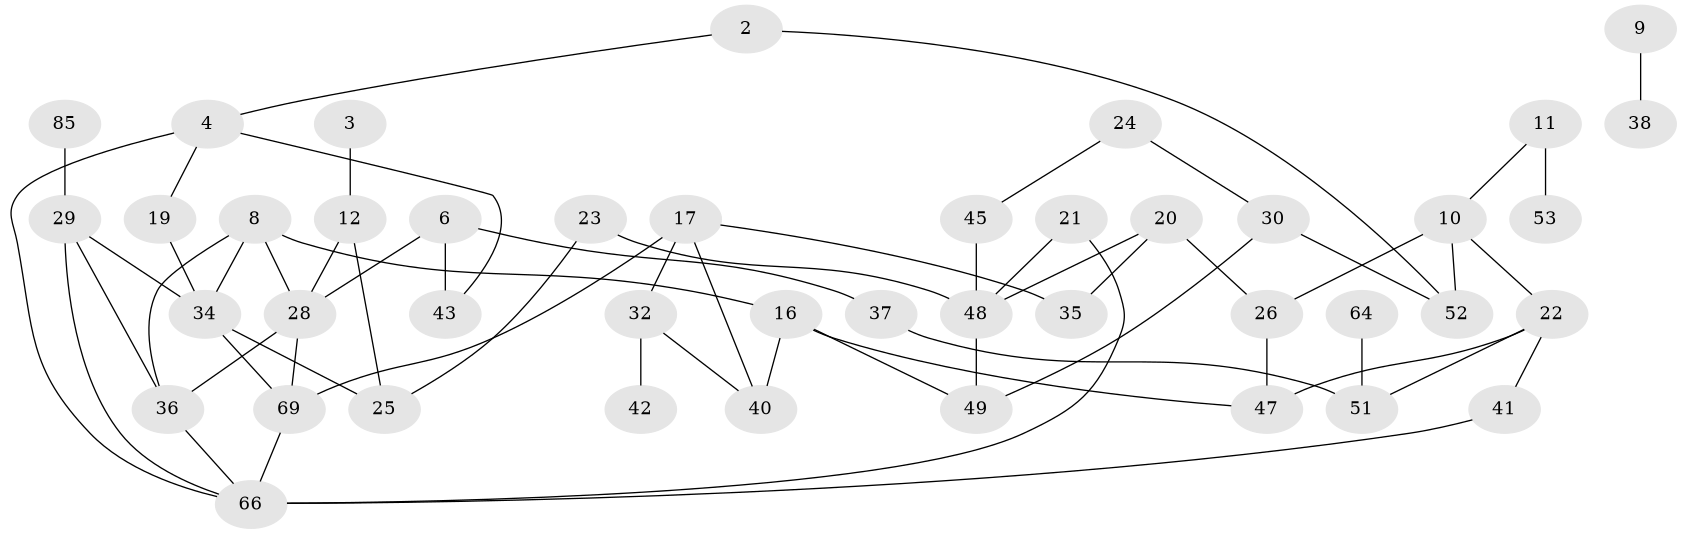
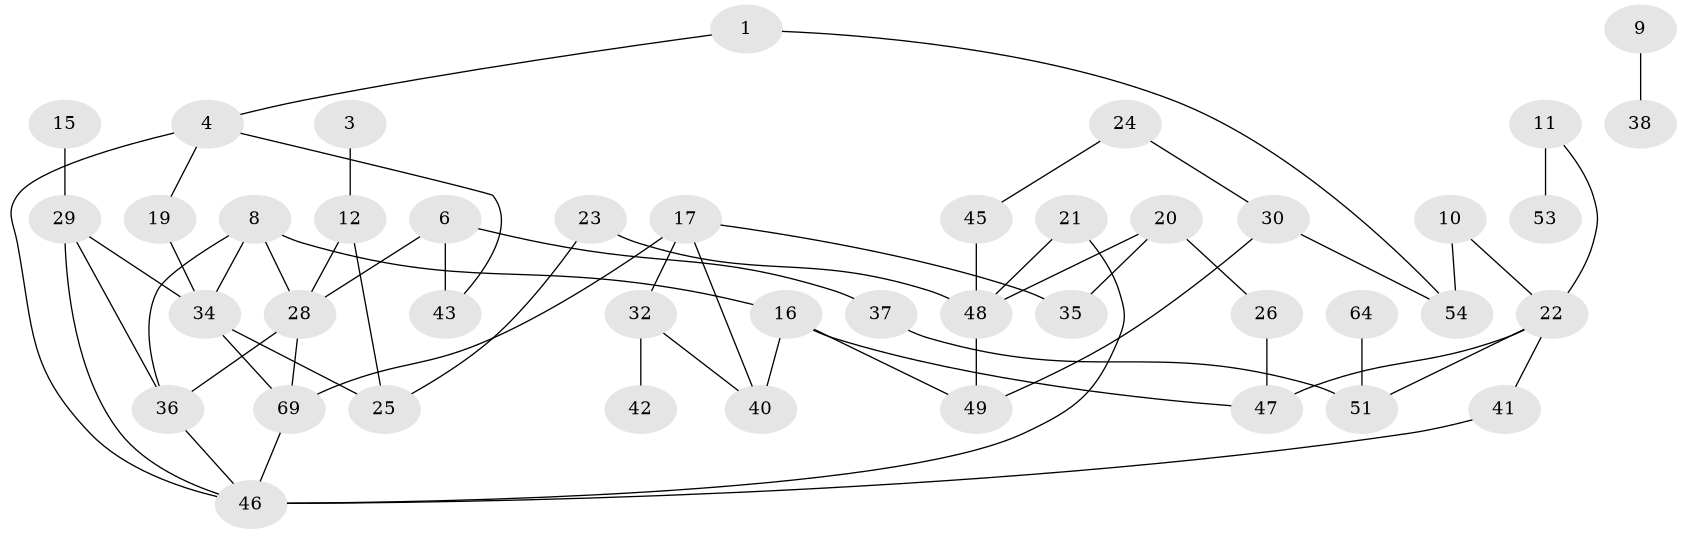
node "2": label "2" -> "1"
node "85": label "85" -> "15"
edge "11" -- "10": now "11" -- "22"
edge "10" -- "26": removed
node "52": label "52" -> "54"
node "66": label "66" -> "46"
